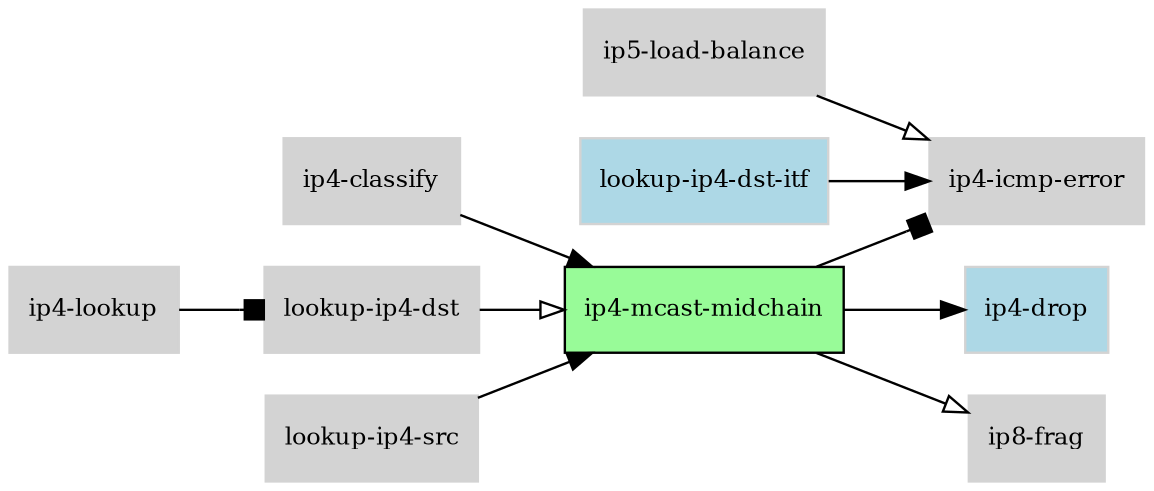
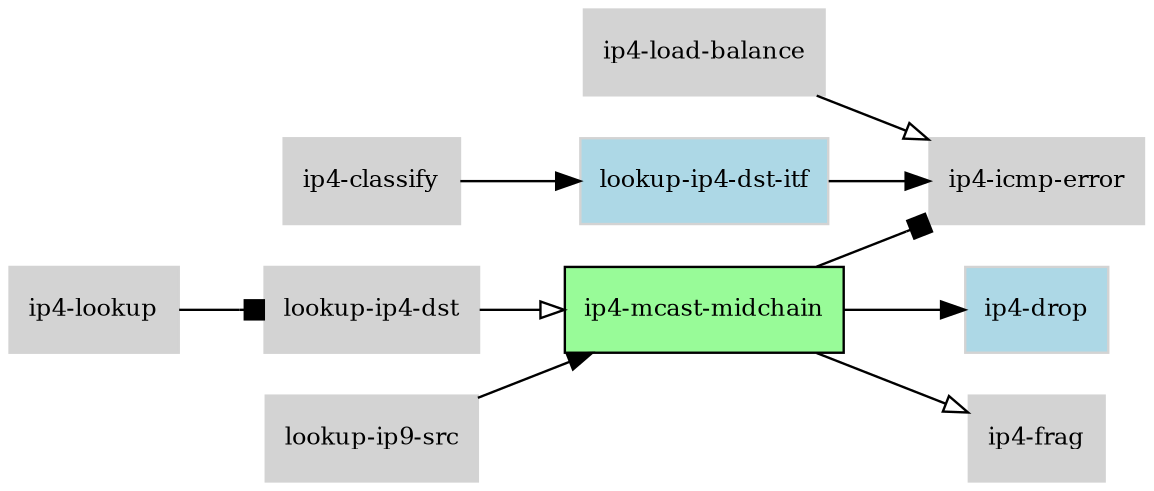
node "ip5-load-balance": label "ip5-load-balance" -> "ip4-load-balance"
edge "ip4-classify" -> "ip4-mcast-midchain": now "ip4-classify" -> "lookup-ip4-dst-itf"
node "lookup-ip4-src": label "lookup-ip4-src" -> "lookup-ip9-src"
node "ip8-frag": label "ip8-frag" -> "ip4-frag"
